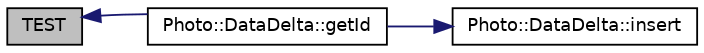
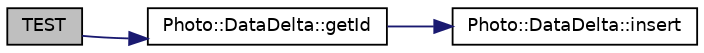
edge "Photo::DataDelta::getId" -> "TEST": reversed
